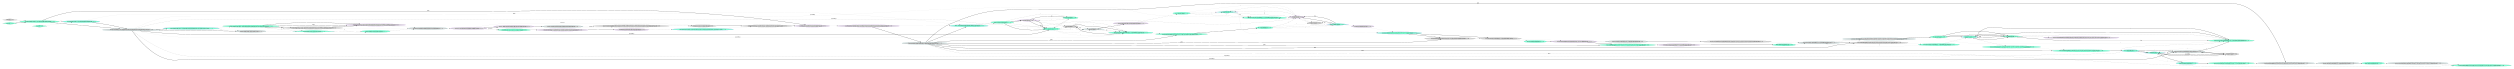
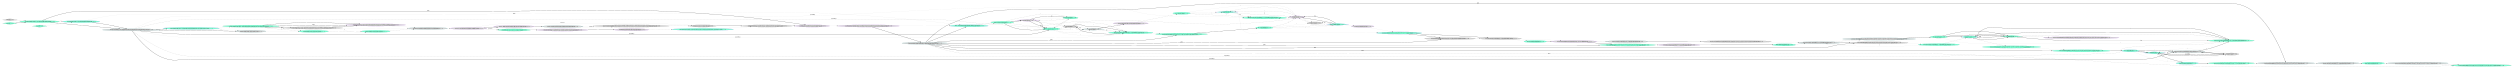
node "KStream<Integer,String> stream2@@@8@@@['0', '0', '1']": shape diamond -> ellipse
